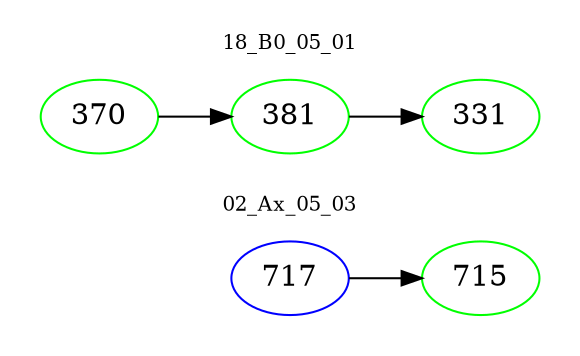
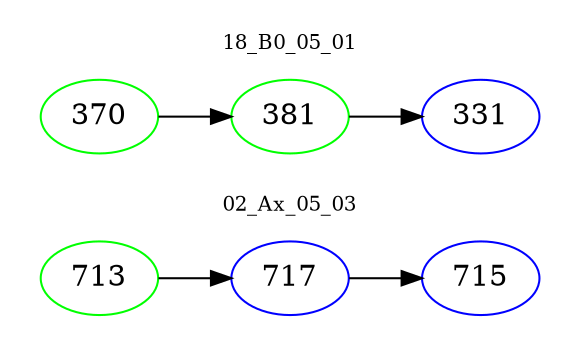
node "331": color green -> blue
node "713": added
node "715": color green -> blue
